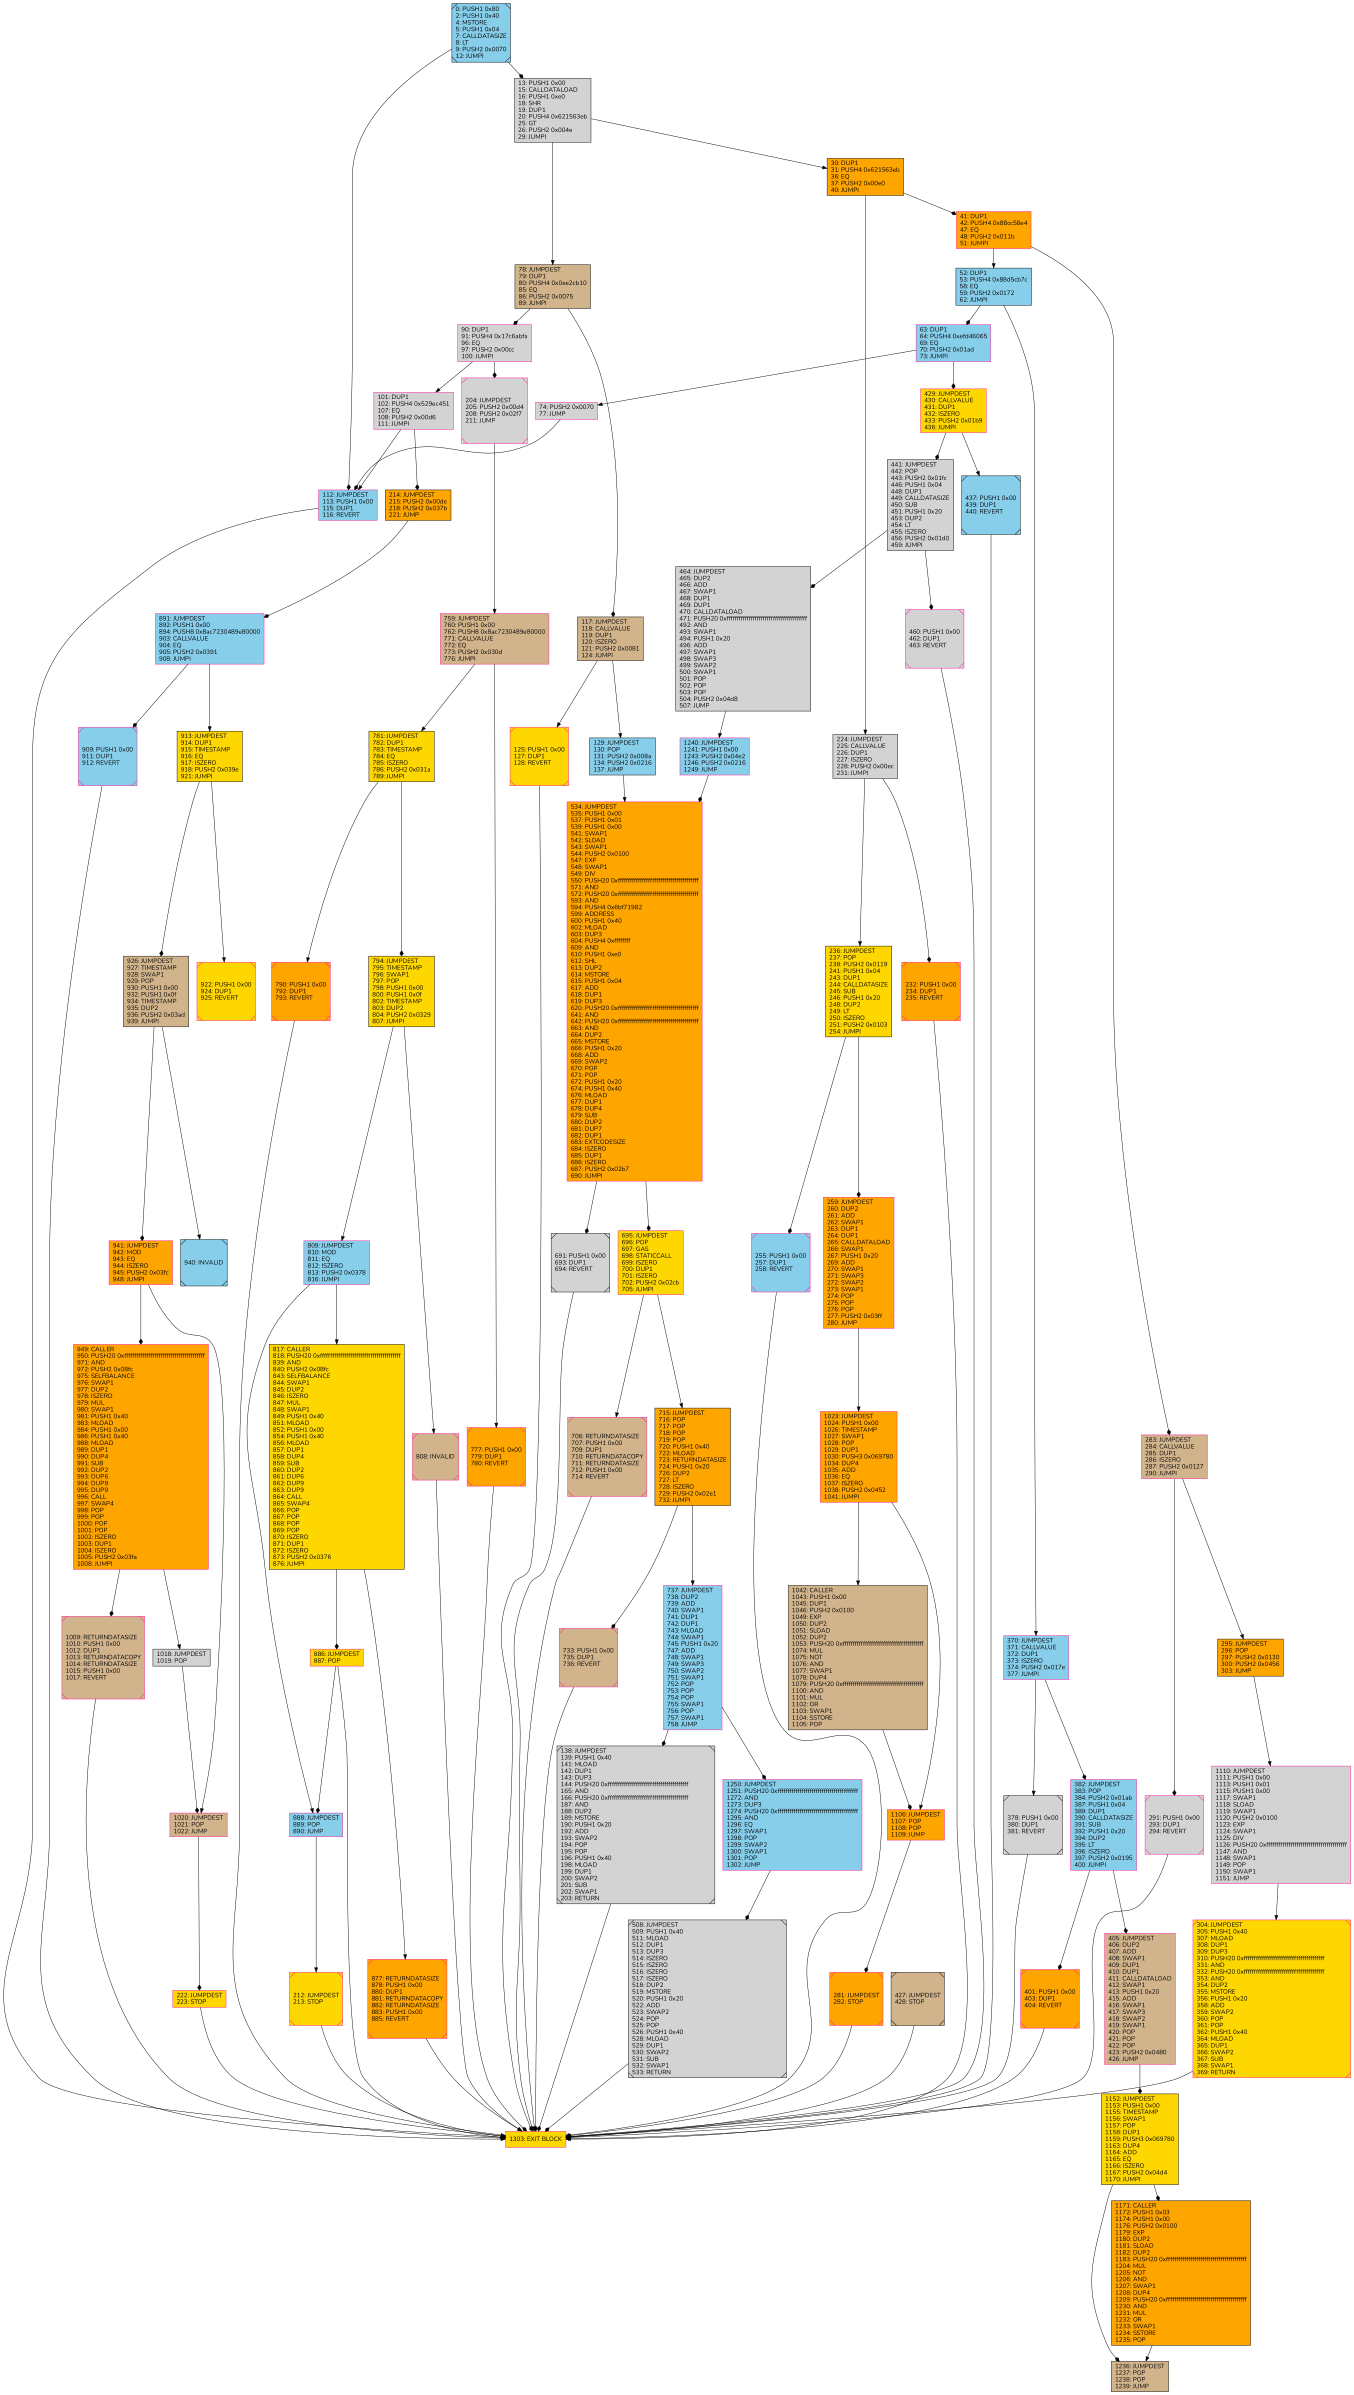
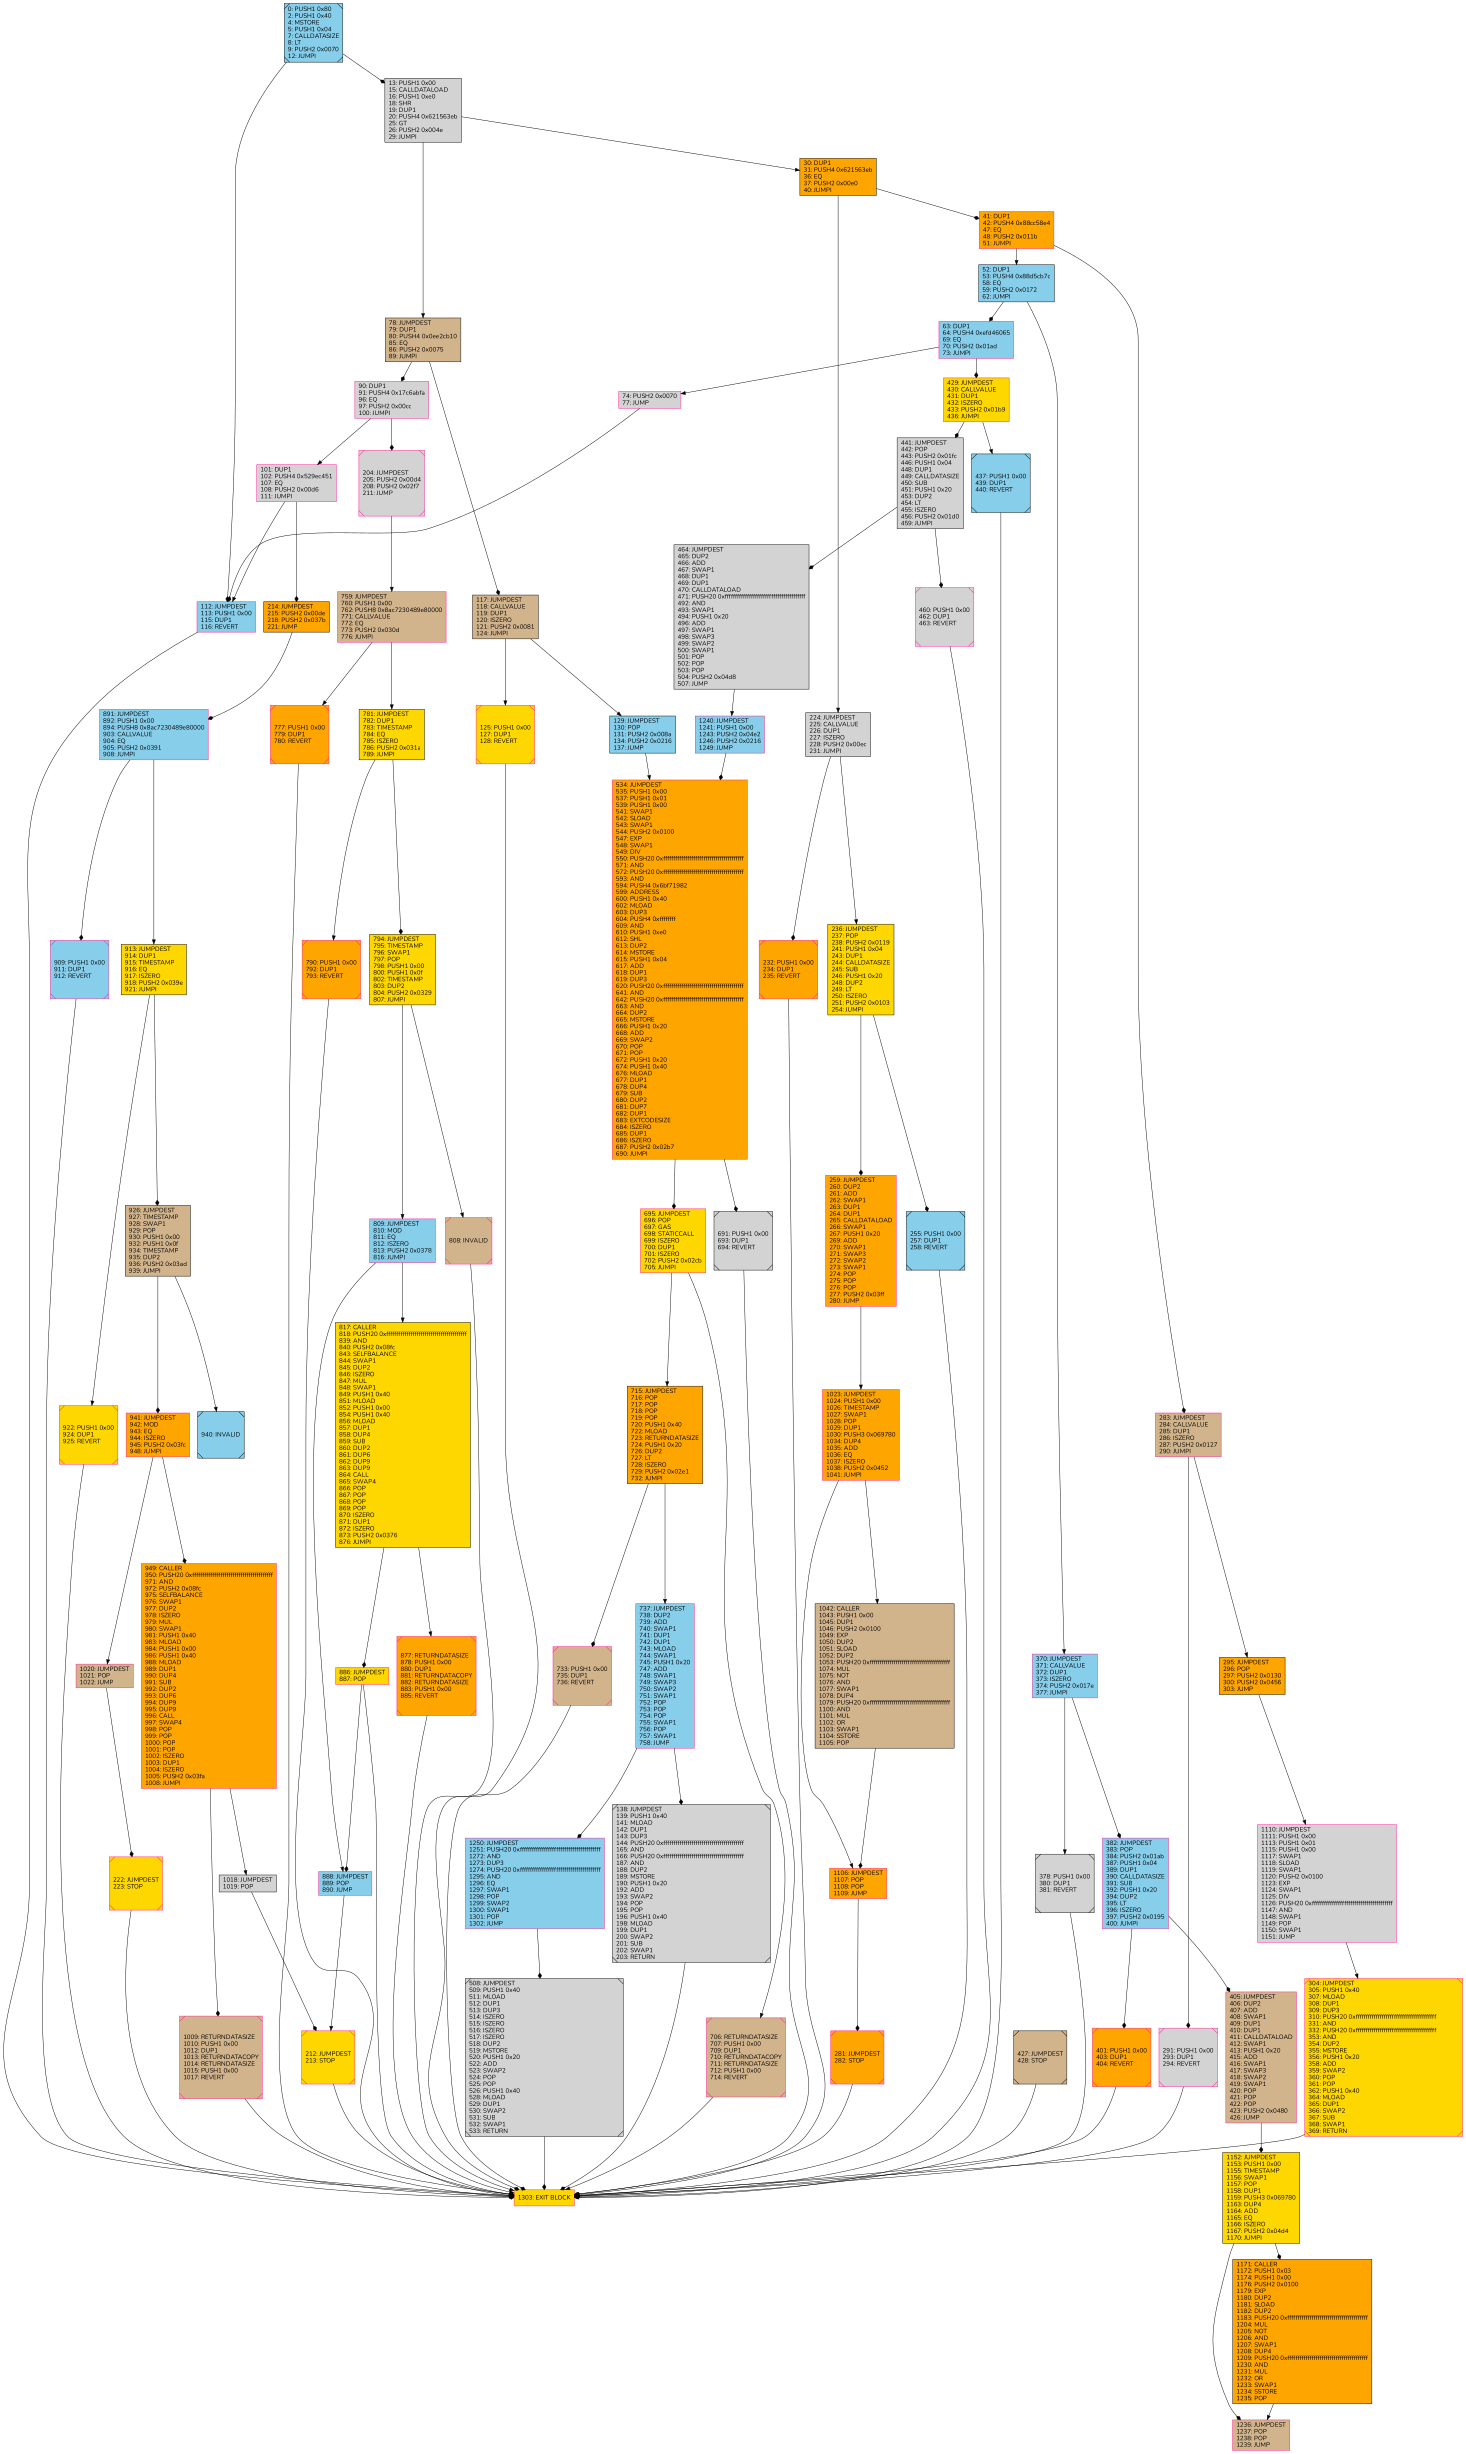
node "255: PUSH1 0x00 257: DUP1 258: REVERT": color deeppink -> black
edge "1018: JUMPDEST 1019: POP" -> "1020: JUMPDEST 1021: POP 1022: JUMP": now "1018: JUMPDEST 1019: POP" -> "212: JUMPDEST 213: STOP"
node "222: JUMPDEST 223: STOP": shape box -> Msquare
edge "922: PUSH1 0x00 924: DUP1 925: REVERT" -> "1303: EXIT BLOCK": added
node "1236: JUMPDEST 1237: POP 1238: POP 1239: JUMP": color black -> deeppink
